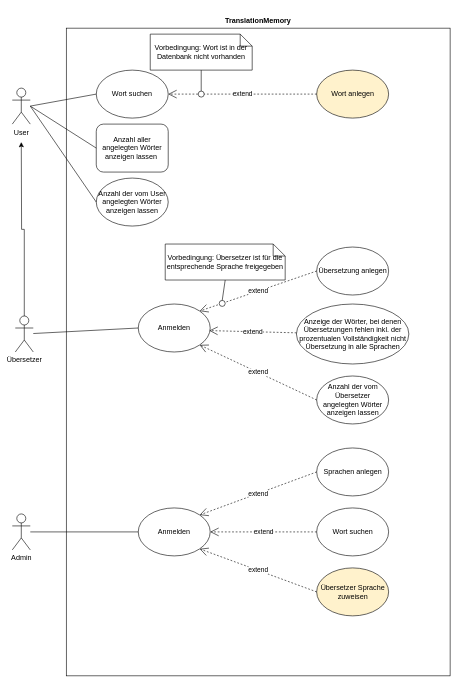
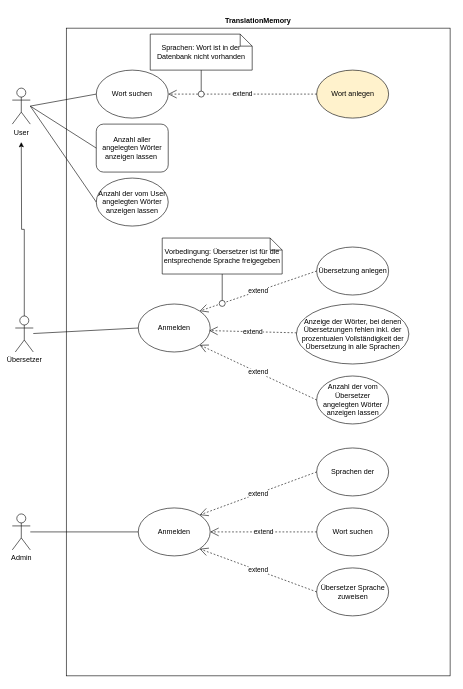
node "Vorbedingung: Wort ist in der Datenbank nicht vorhanden": label "Vorbedingung: Wort ist in der Datenbank nicht vorhanden" -> "Sprachen: Wort ist in der Datenbank nicht vorhanden"
node "Vorbedingung: Übersetzer ist für die entsprechende Sprache freigegeben": moved (225, 262) -> (222, 256)
node "Anzeige der Wörter, bei denen Übersetzungen fehlen inkl. der prozentualen Vollständigkeit nicht Übersetzung in alle Sprachen": label "Anzeige der Wörter, bei denen Übersetzungen fehlen inkl. der prozentualen Vollständigkeit nicht Übersetzung in alle Sprachen" -> "Anzeige der Wörter, bei denen Übersetzungen fehlen inkl. der prozentualen Vollständigkeit der Übersetzung in alle Sprachen"
node "Sprachen anlegen": label "Sprachen anlegen" -> "Sprachen der"
node "Übersetzer Sprache zuweisen": fillcolor #fff2cc -> #ffffff
